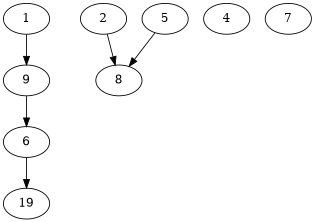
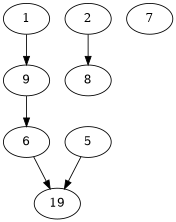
node "4": removed
edge "5" -> "8": now "5" -> "19"
